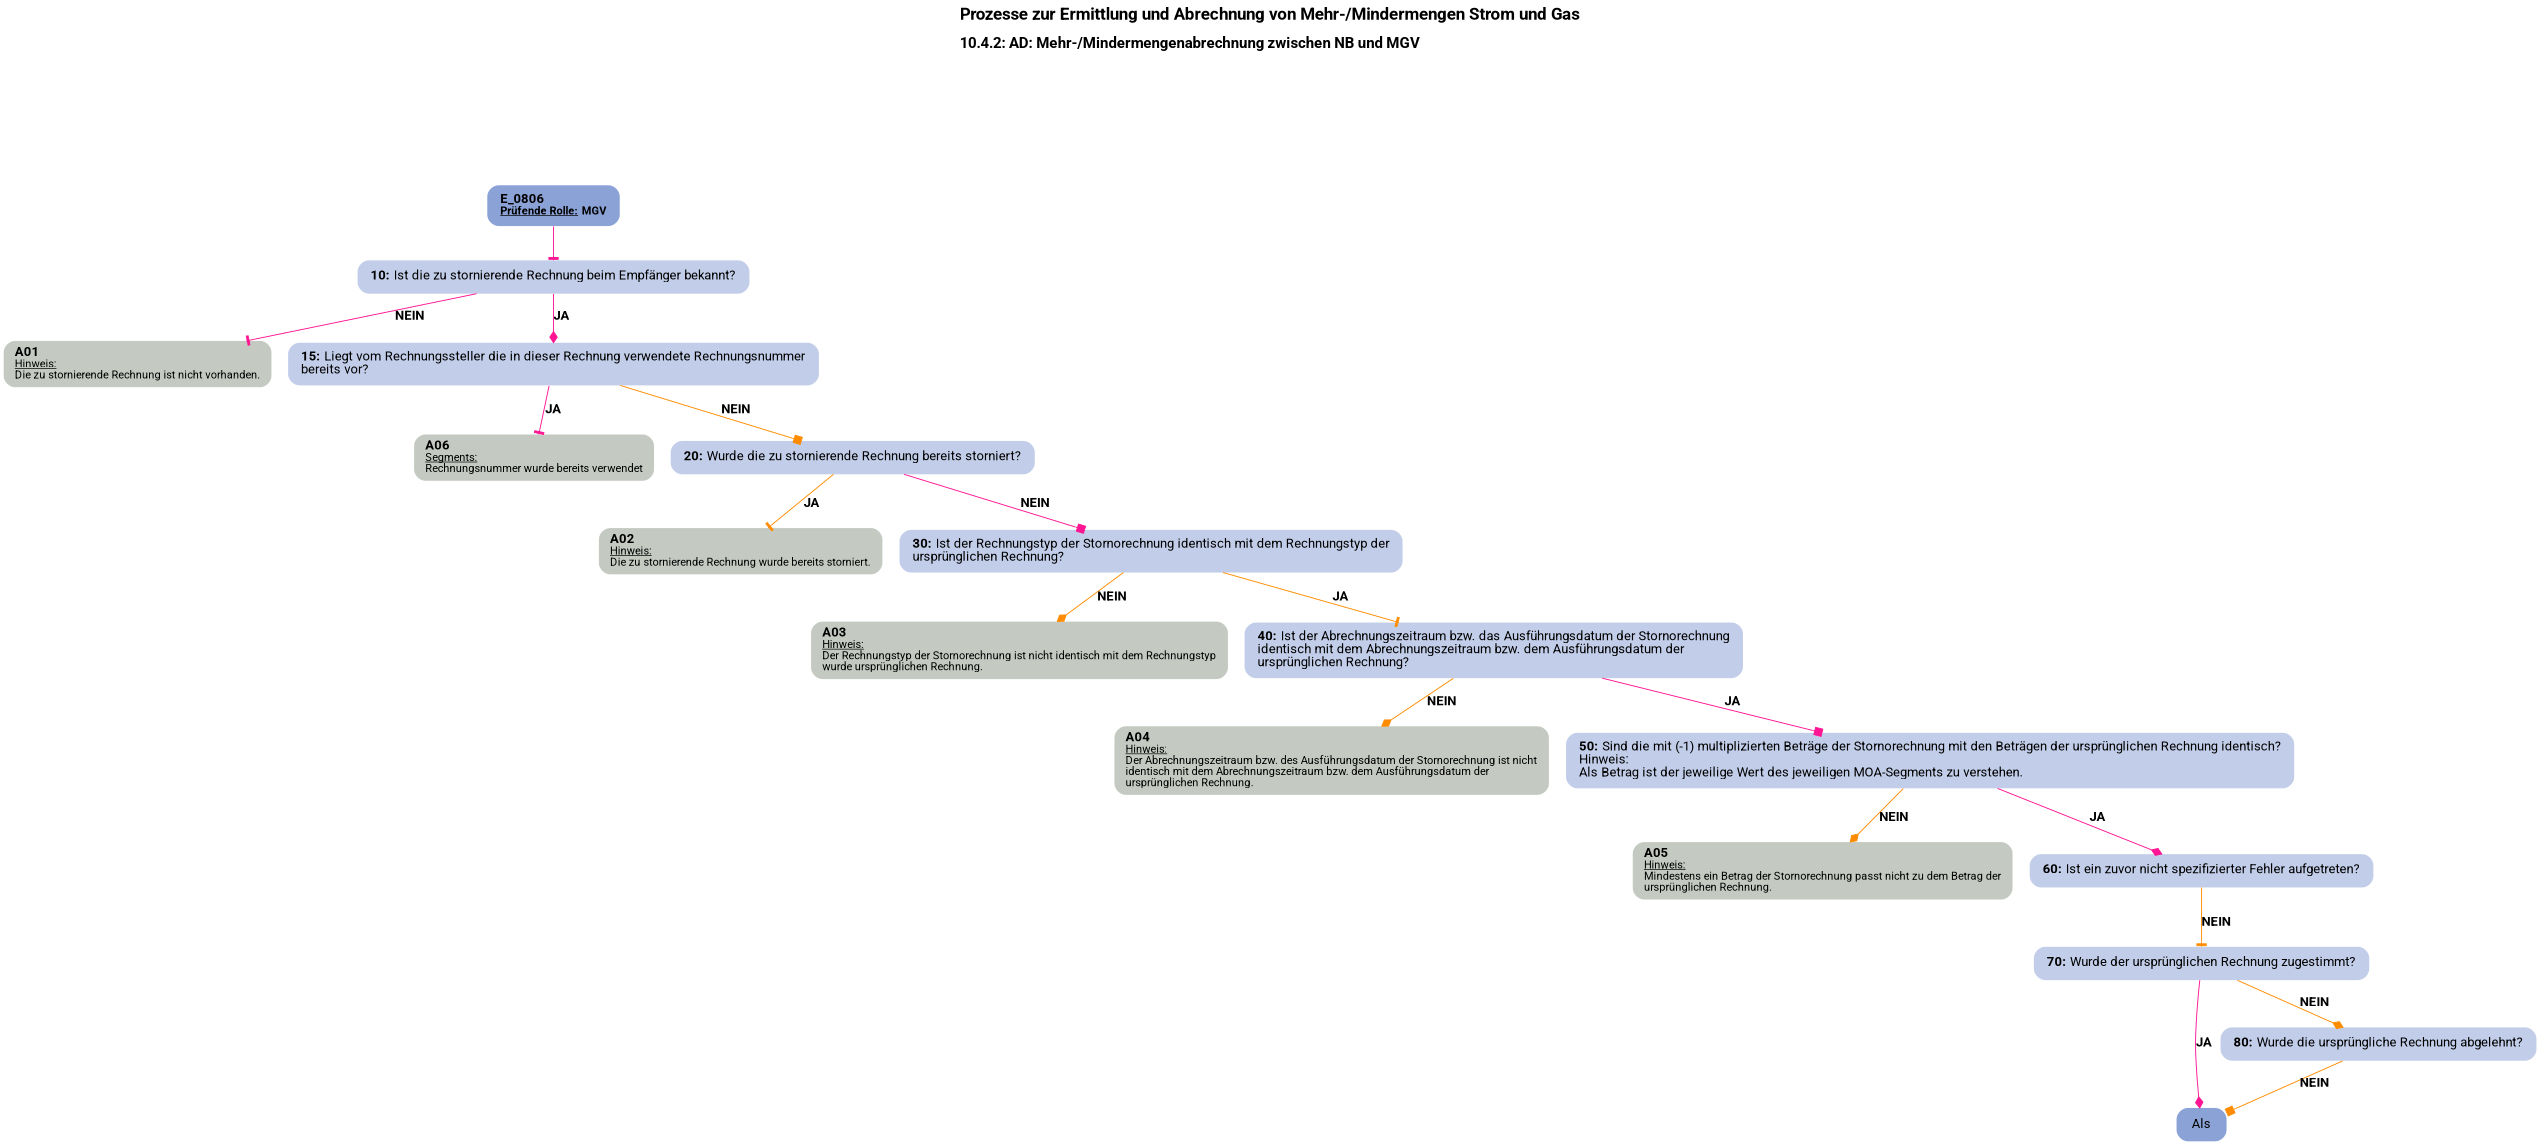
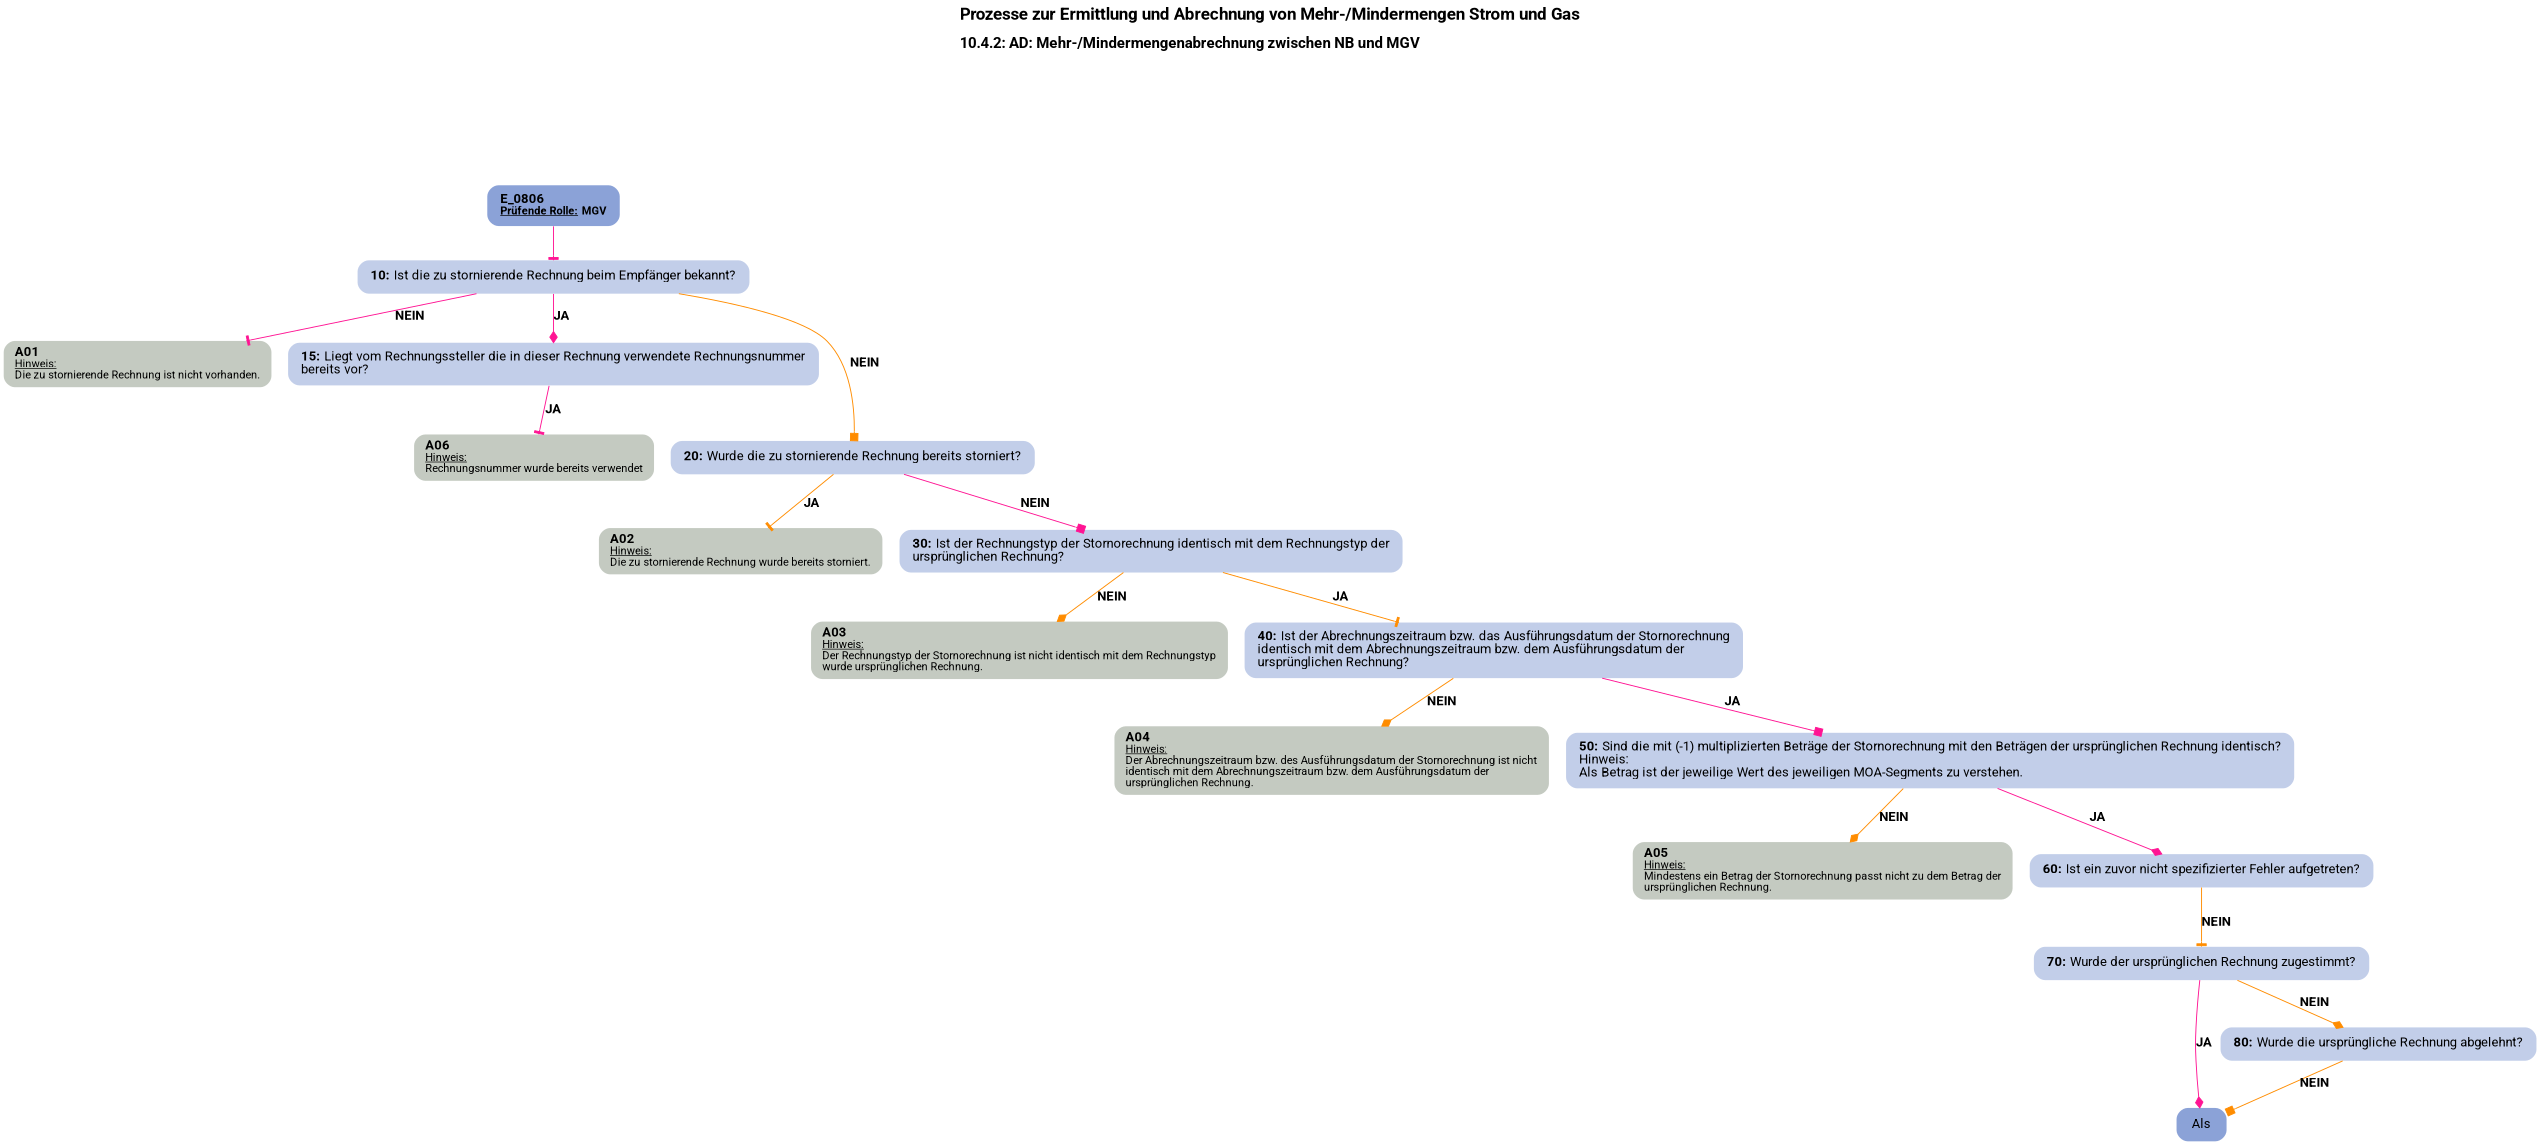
edge "15:" -> "20:": now "10:" -> "20:"
node "A06": text "Segments:" -> "Hinweis:"
